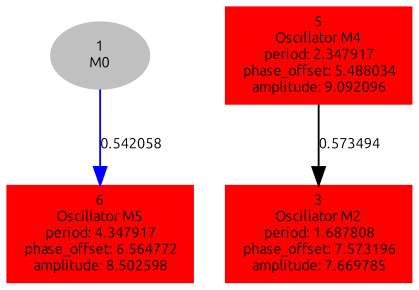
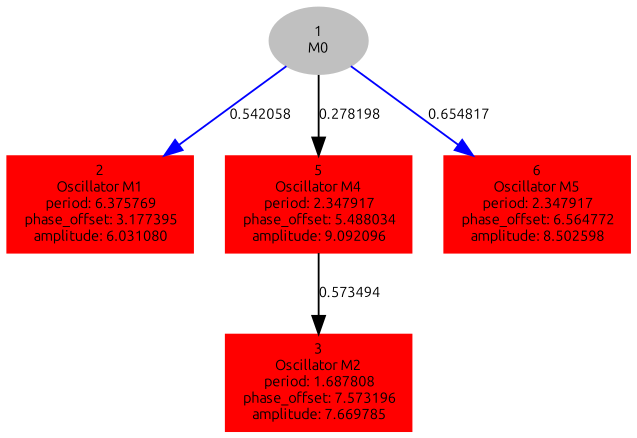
edge "1" -> "5": added, label "0.278198"
edge "1" -> "6": label "0.542058 " -> "0.654817 "
node "2": added
node "6": text "period: 4.347917" -> "period: 2.347917"
